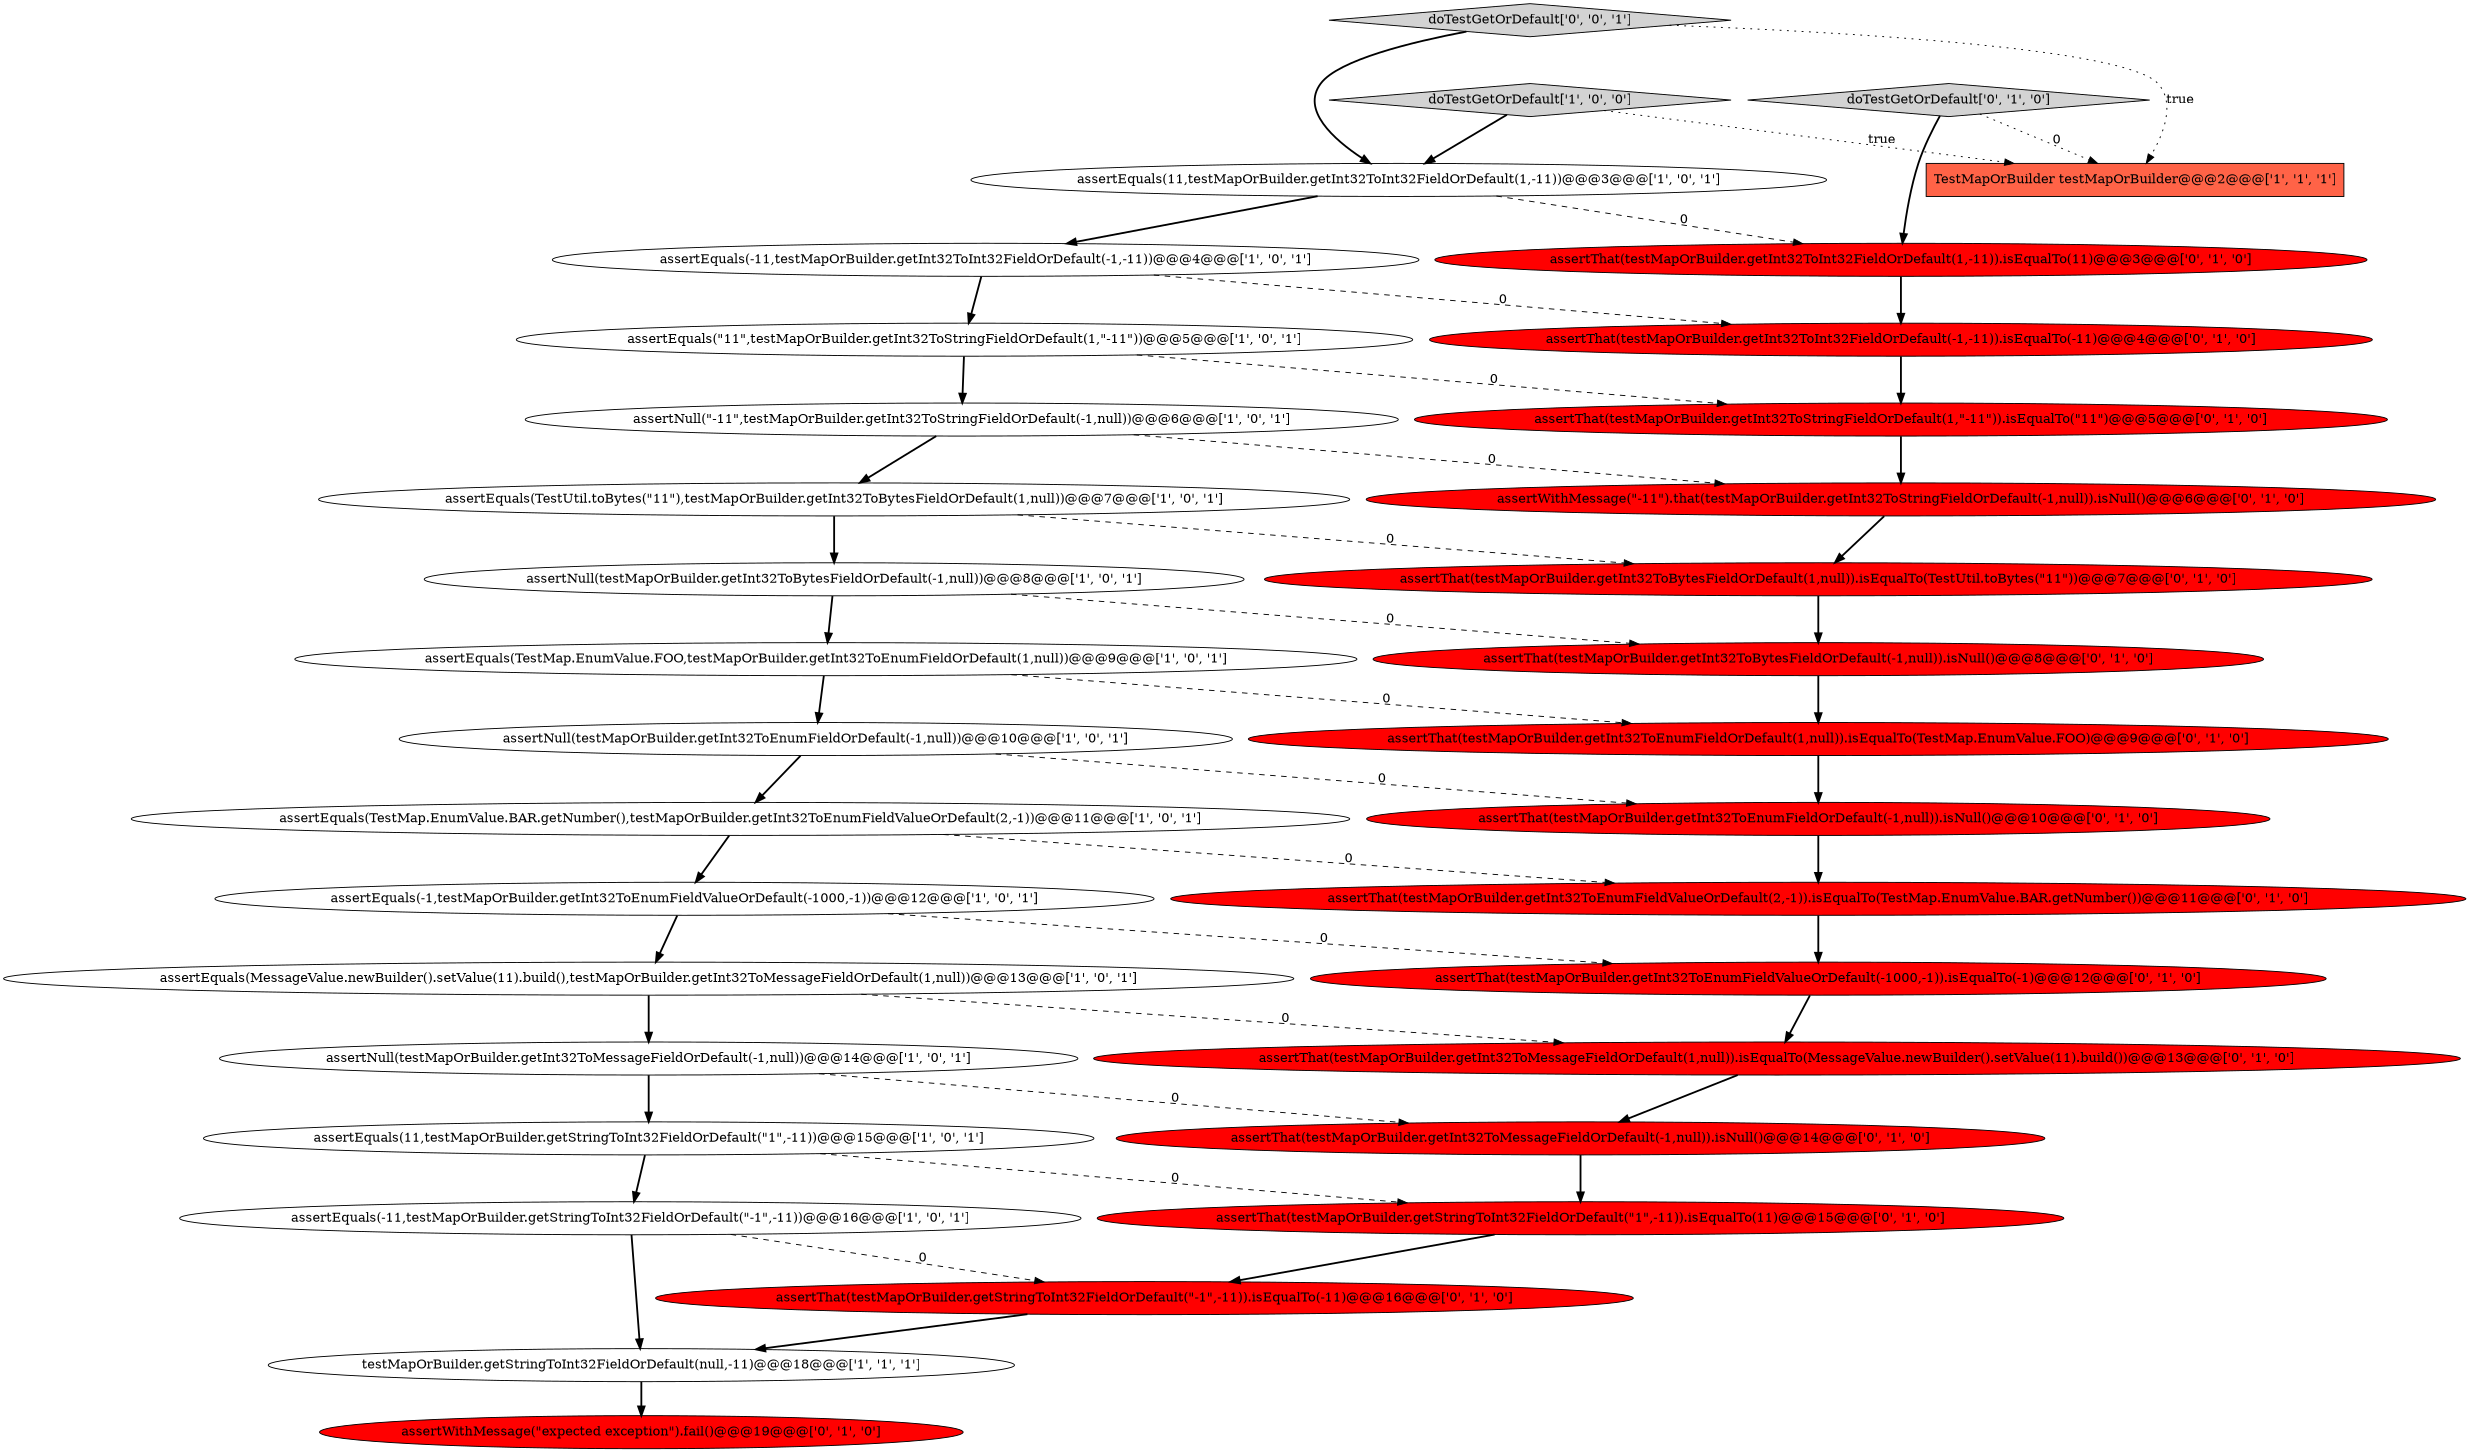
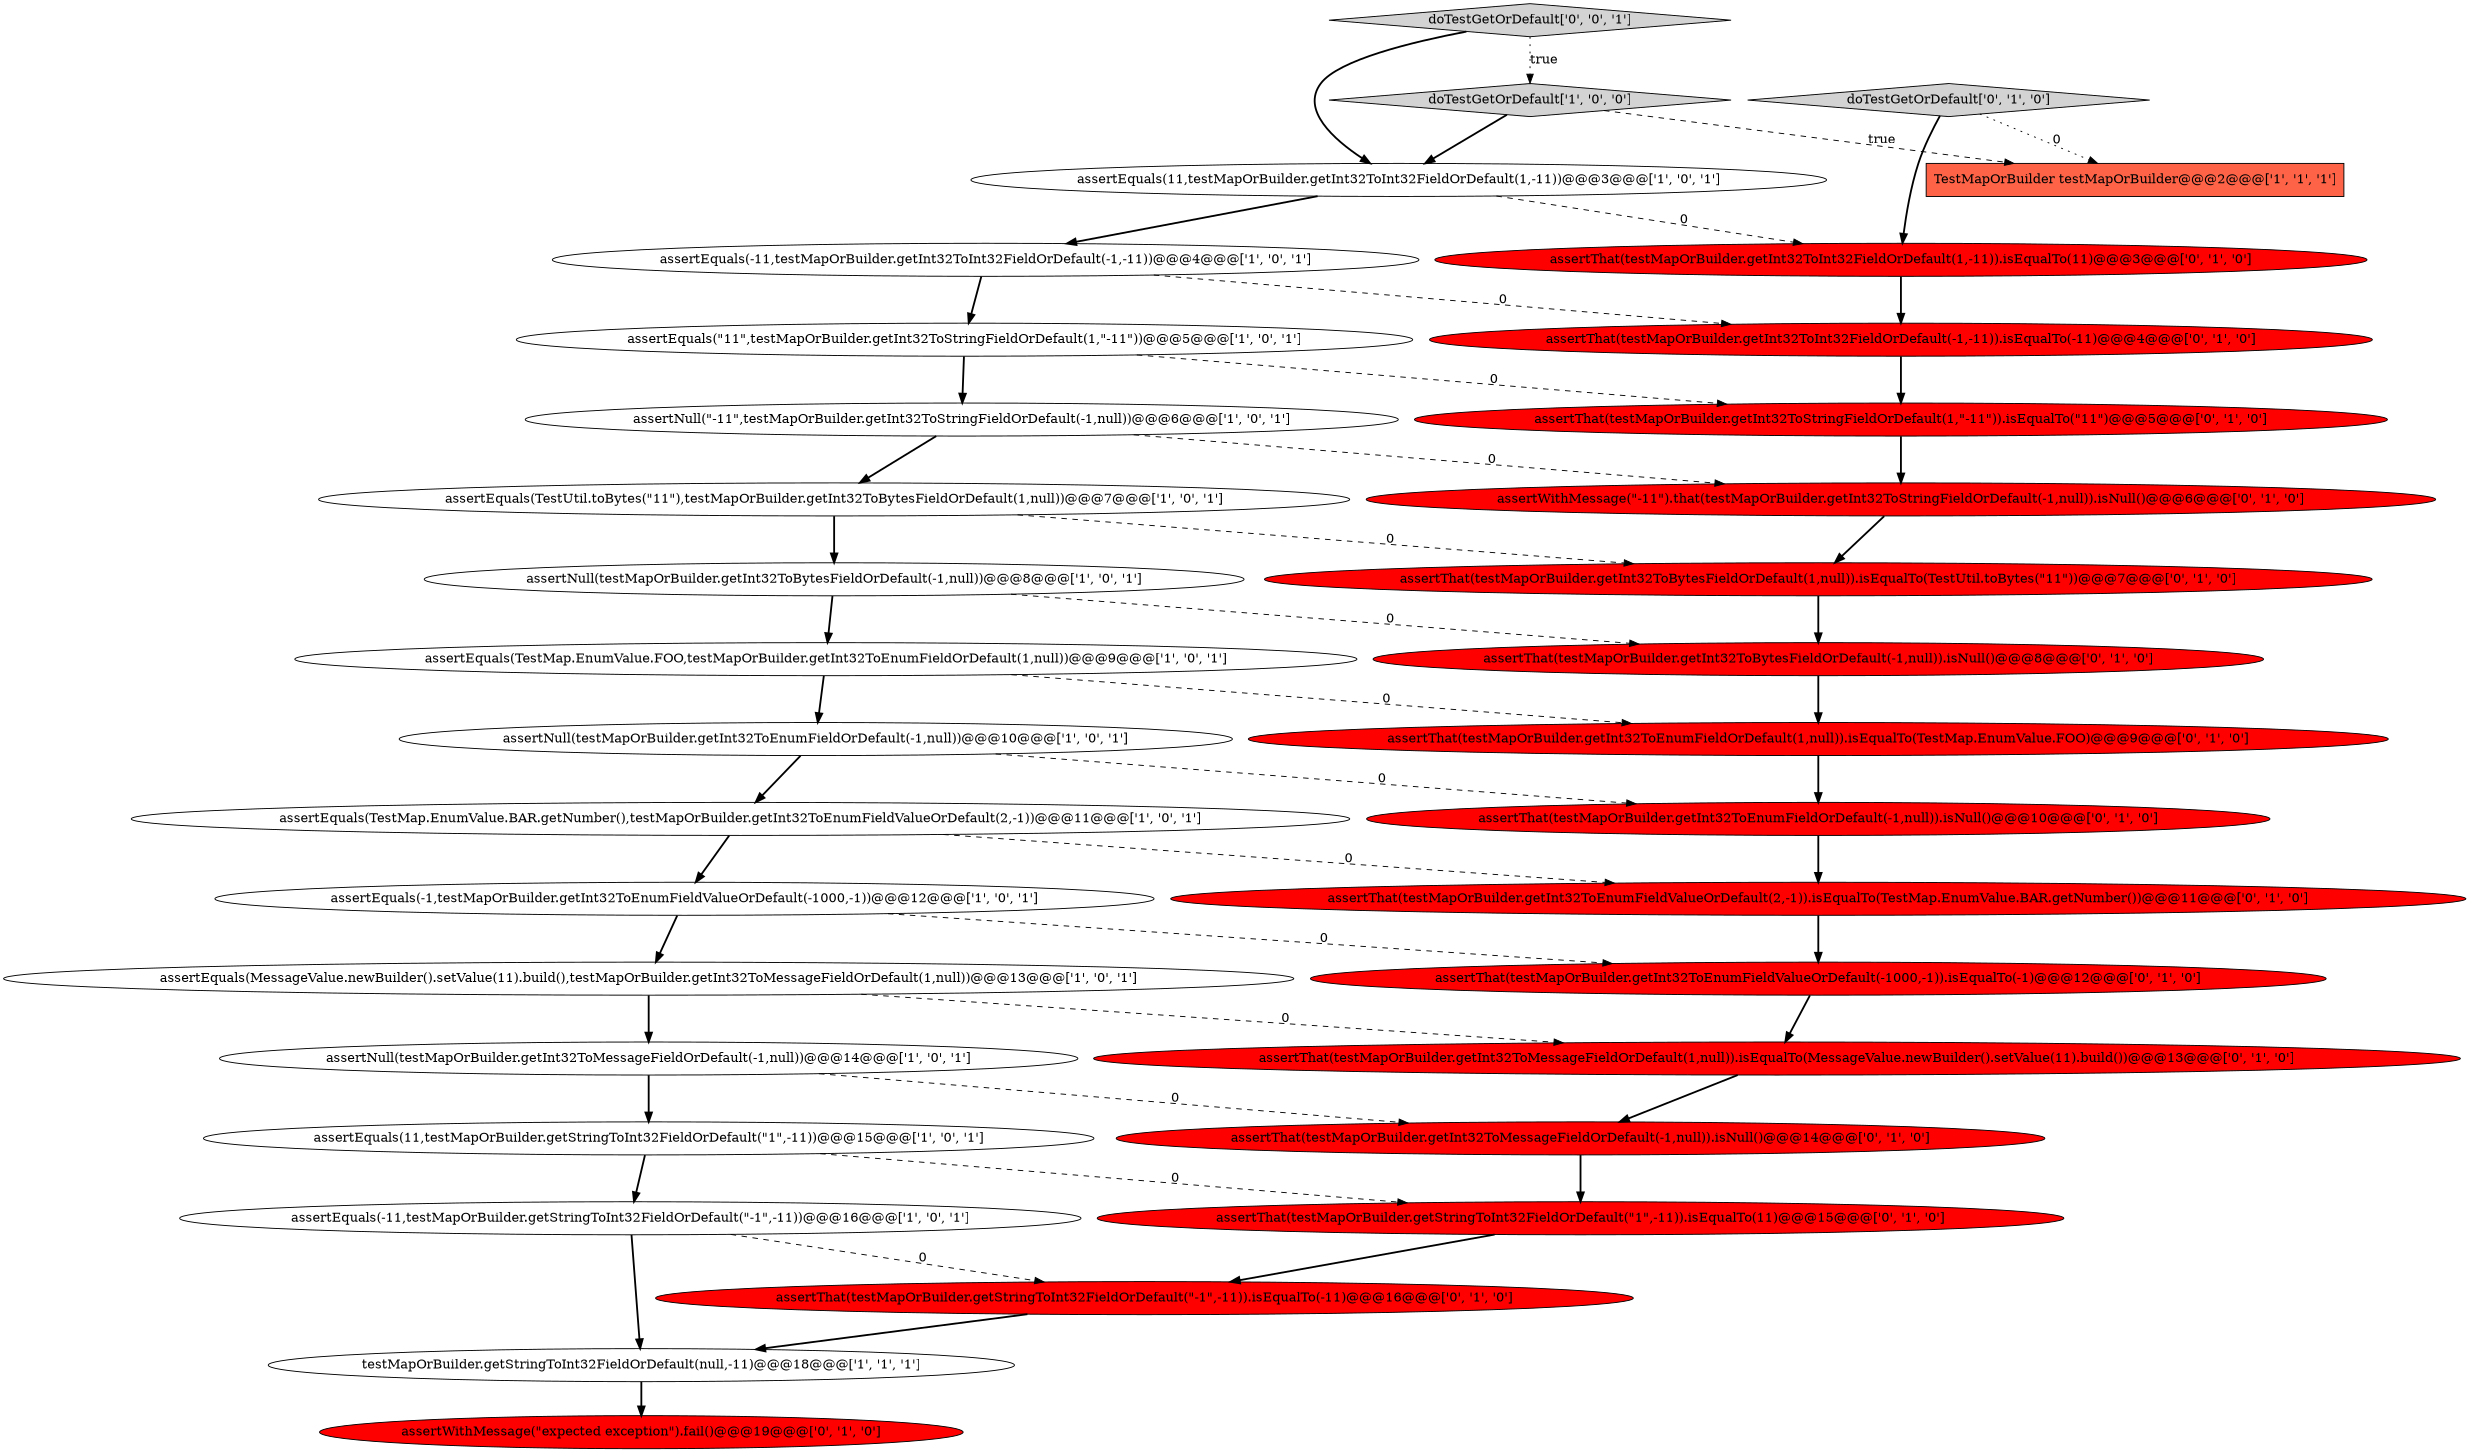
edge "doTestGetOrDefault['0', '0', '1']" -> "TestMapOrBuilder testMapOrBuilder@@@2@@@['1', '1', '1']": now "doTestGetOrDefault['0', '0', '1']" -> "doTestGetOrDefault['1', '0', '0']"
edge "doTestGetOrDefault['1', '0', '0']" -> "TestMapOrBuilder testMapOrBuilder@@@2@@@['1', '1', '1']": style dotted -> dashed
